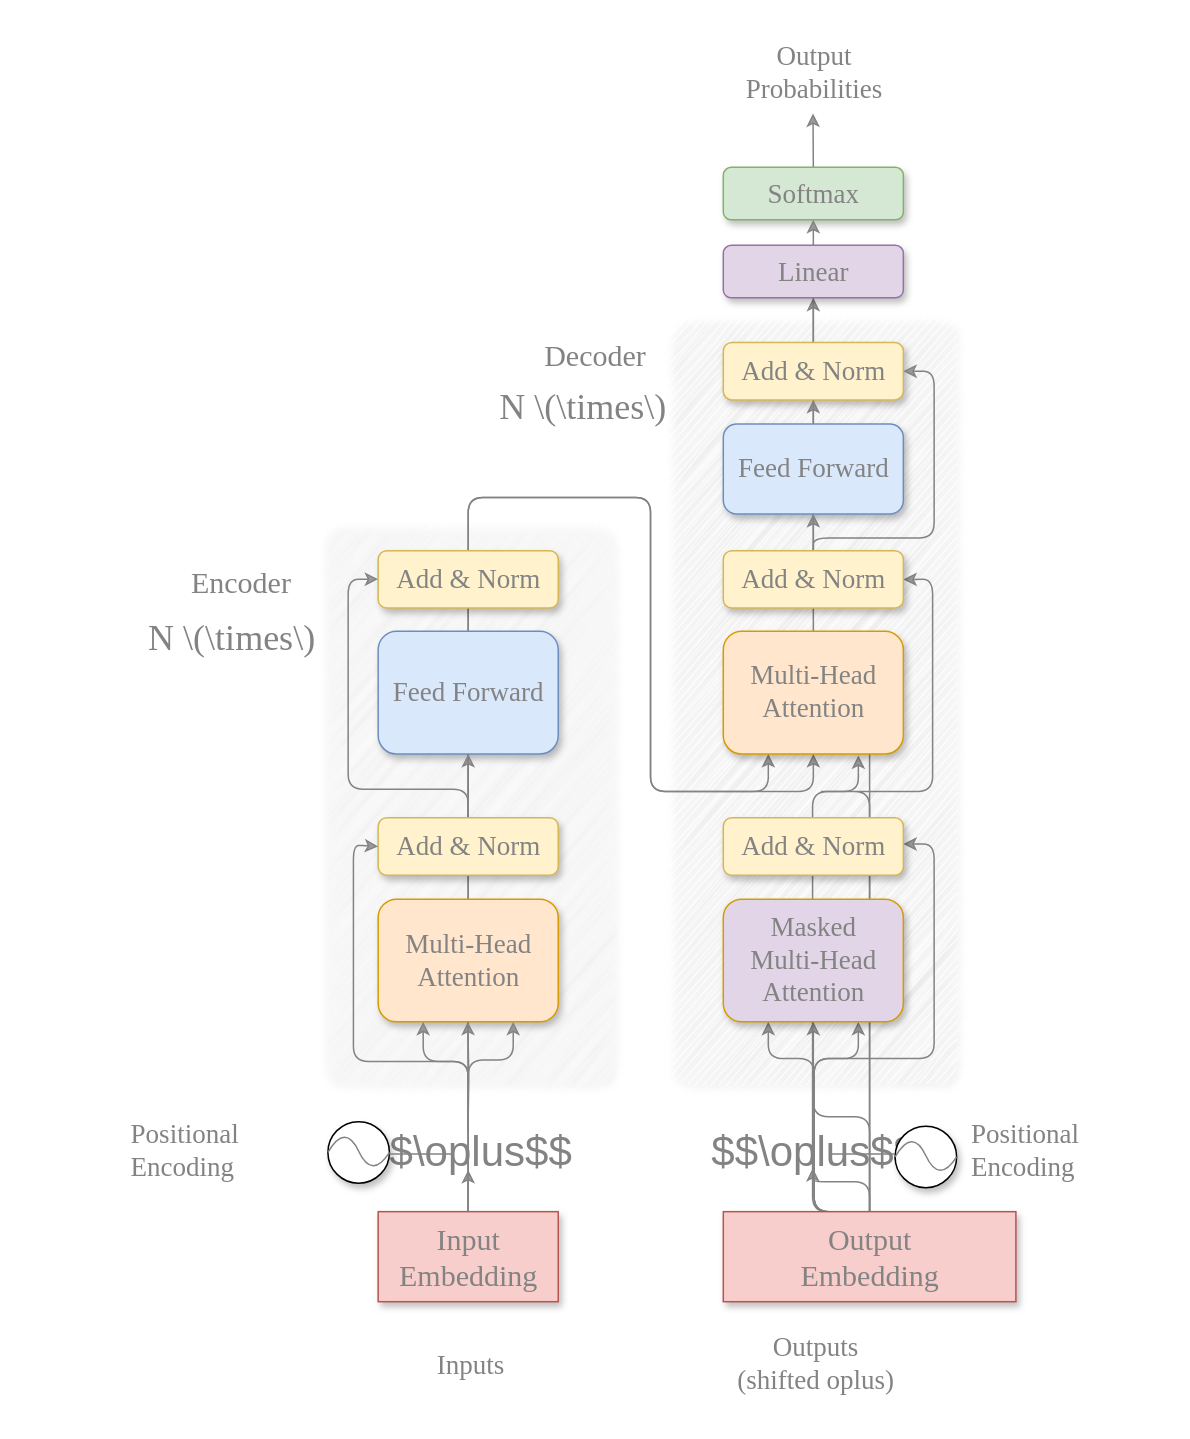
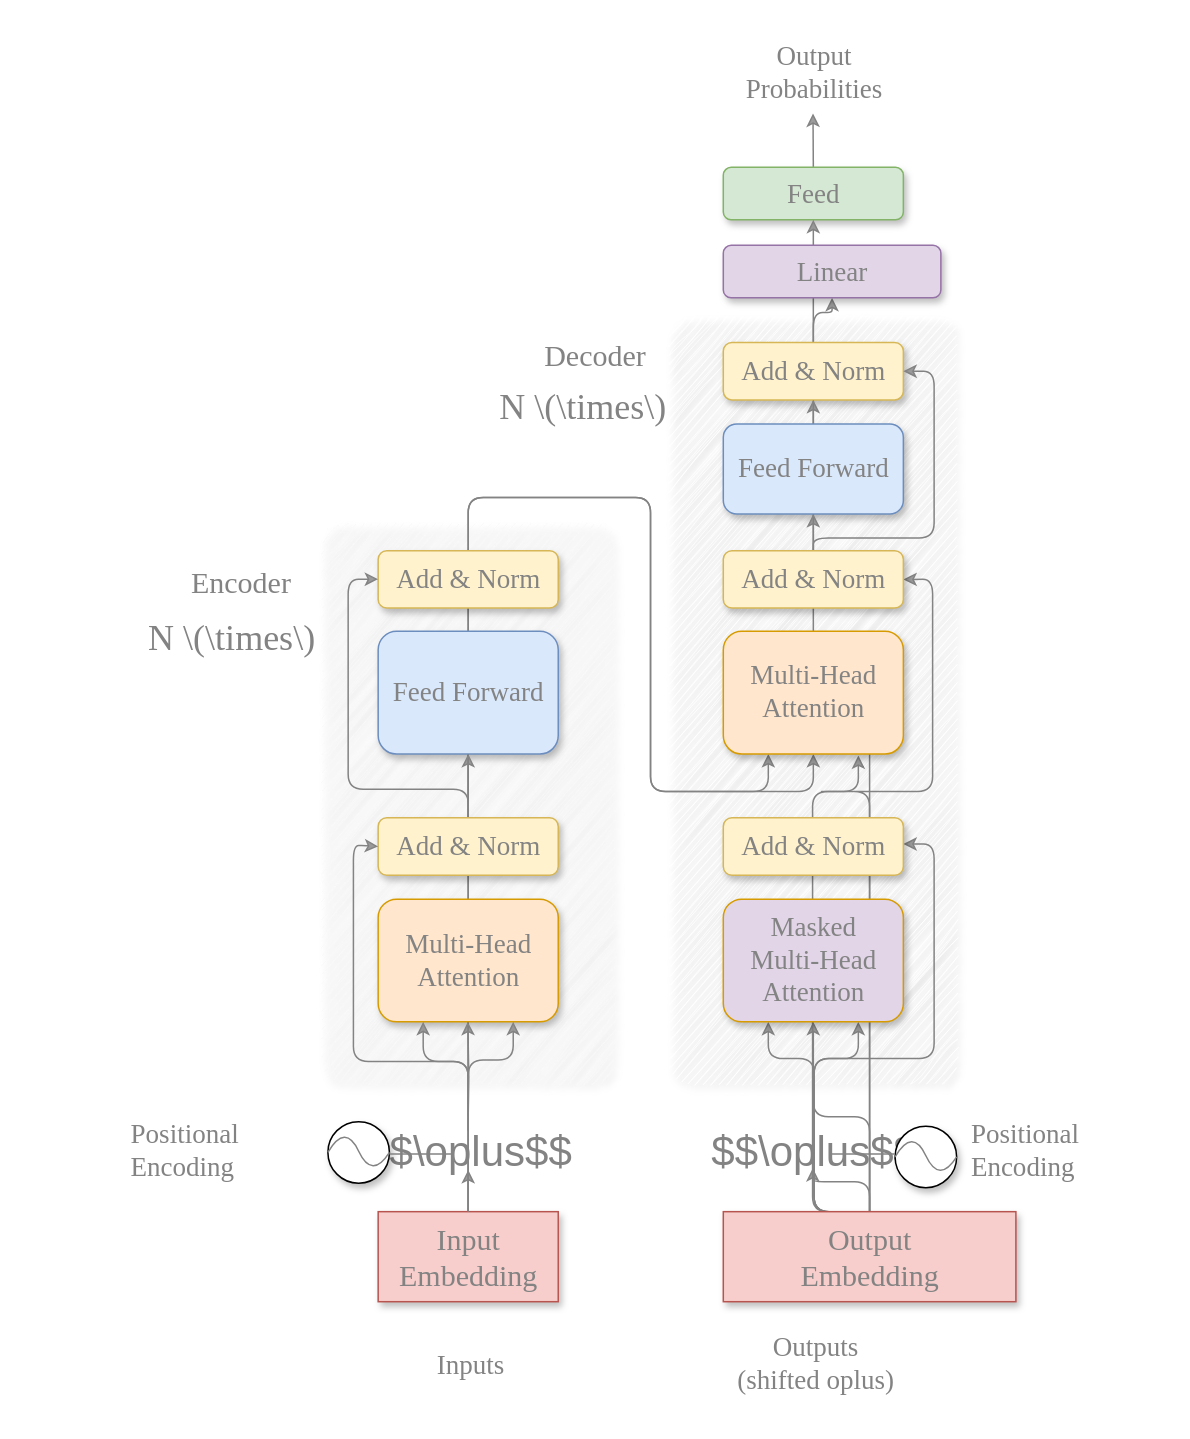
node "Softmax": label "Softmax" -> "Feed"
node "Linear": size 180x53 -> 218x53
